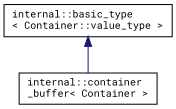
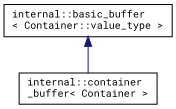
node "internal::basic_type < Container::value_type >": label "internal::basic_type < Container::value_type >" -> "internal::basic_buffer < Container::value_type >"
